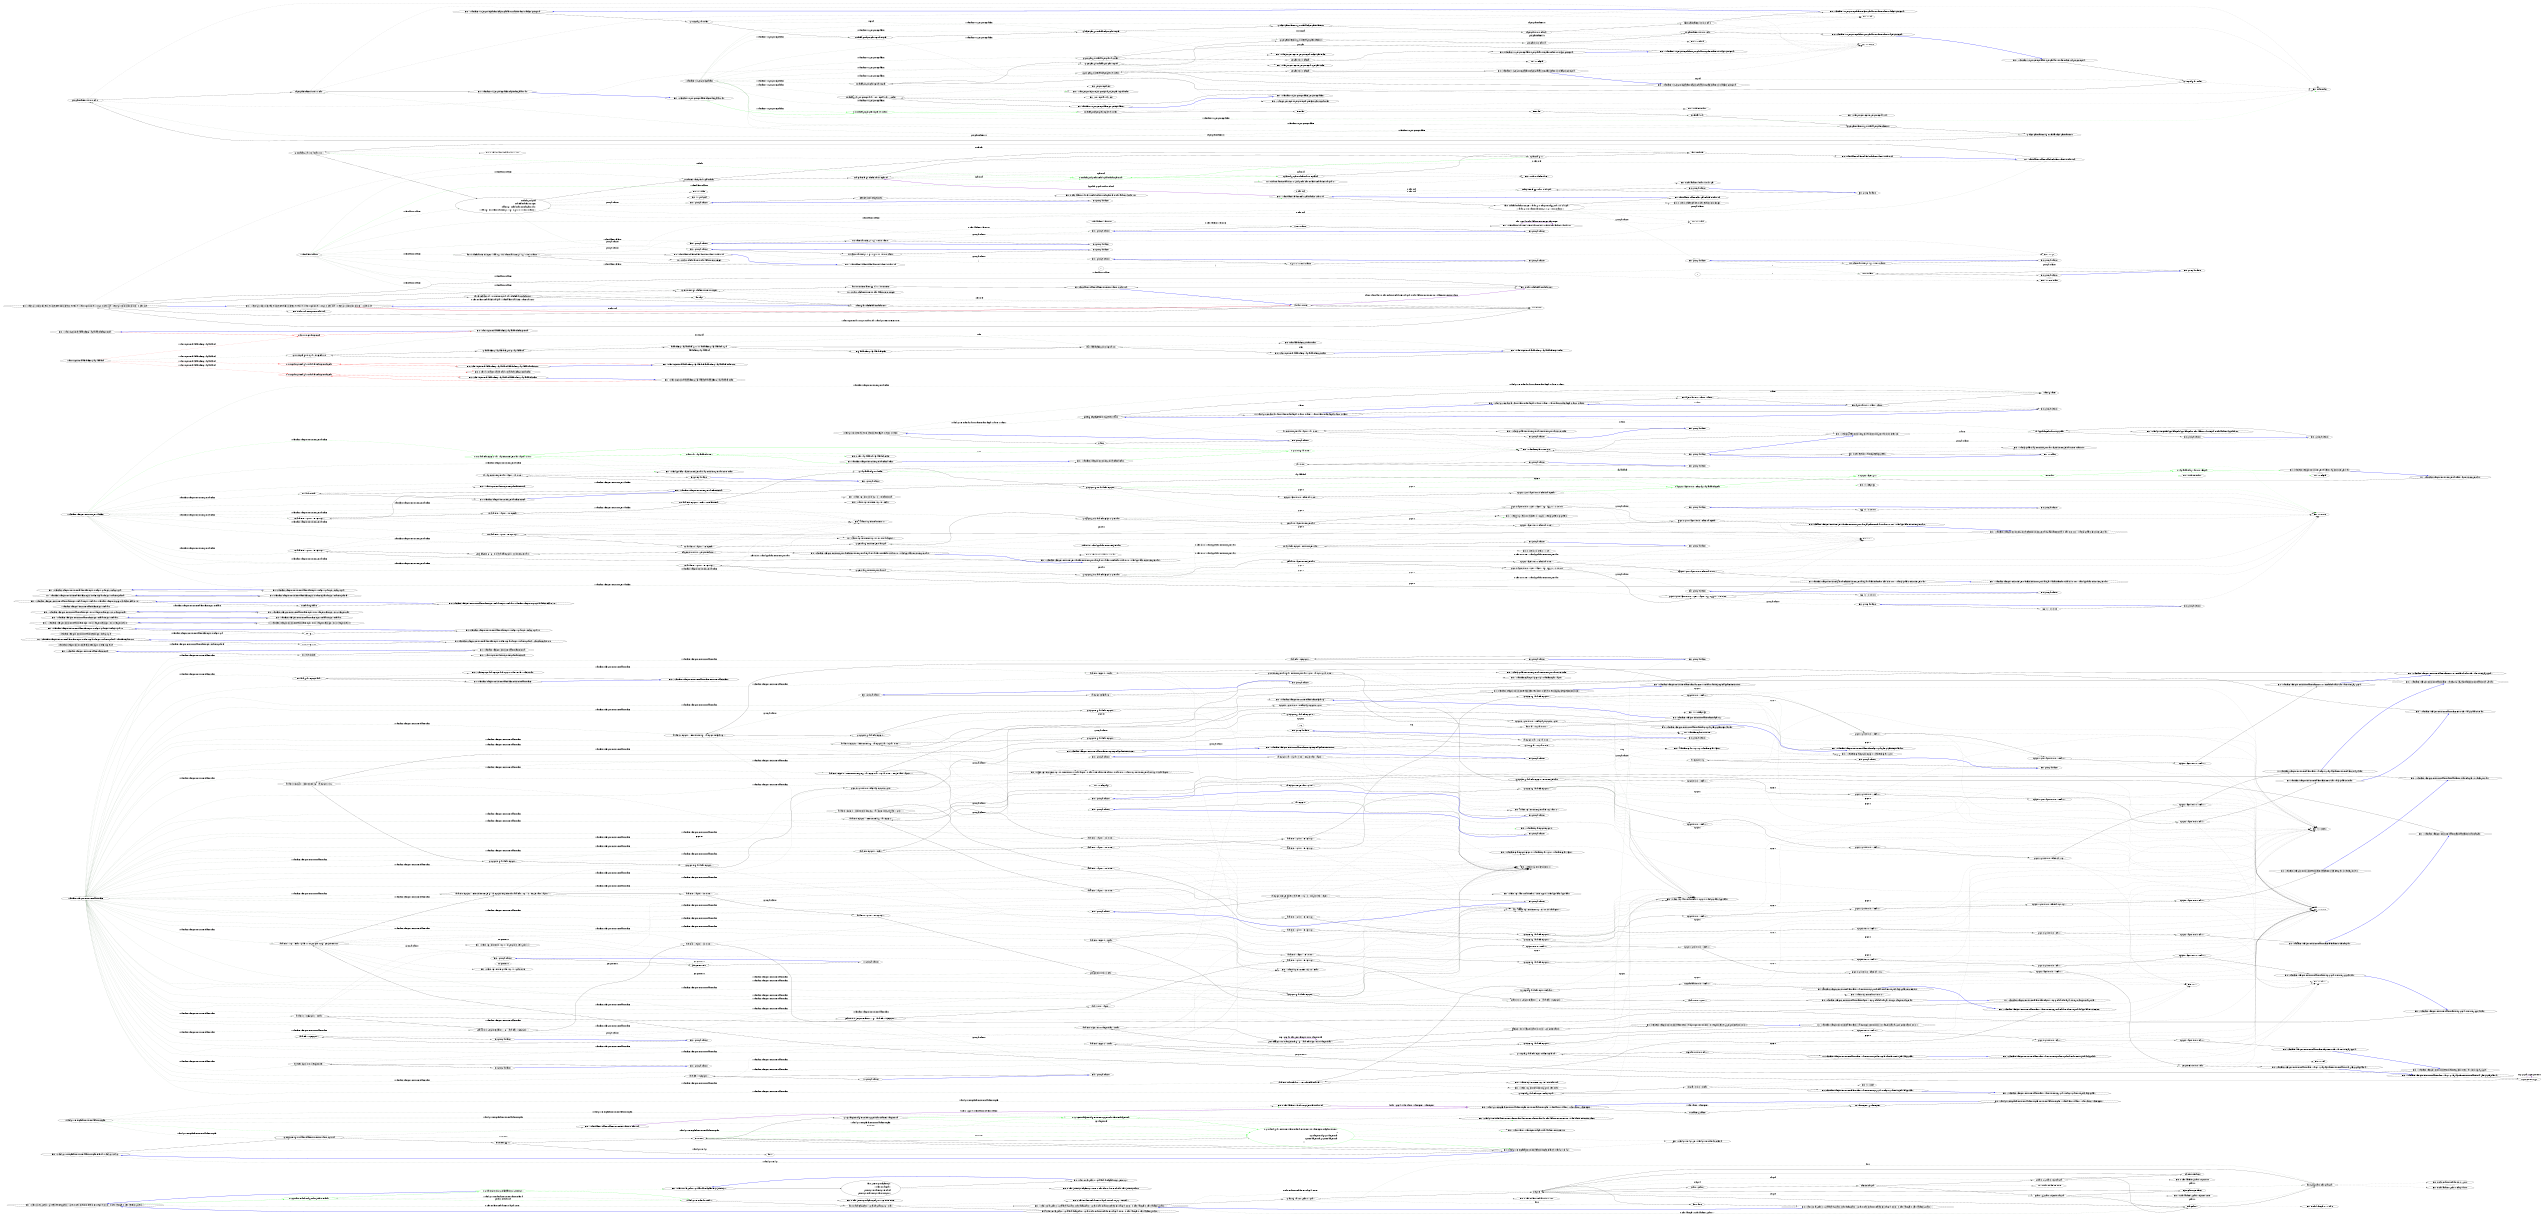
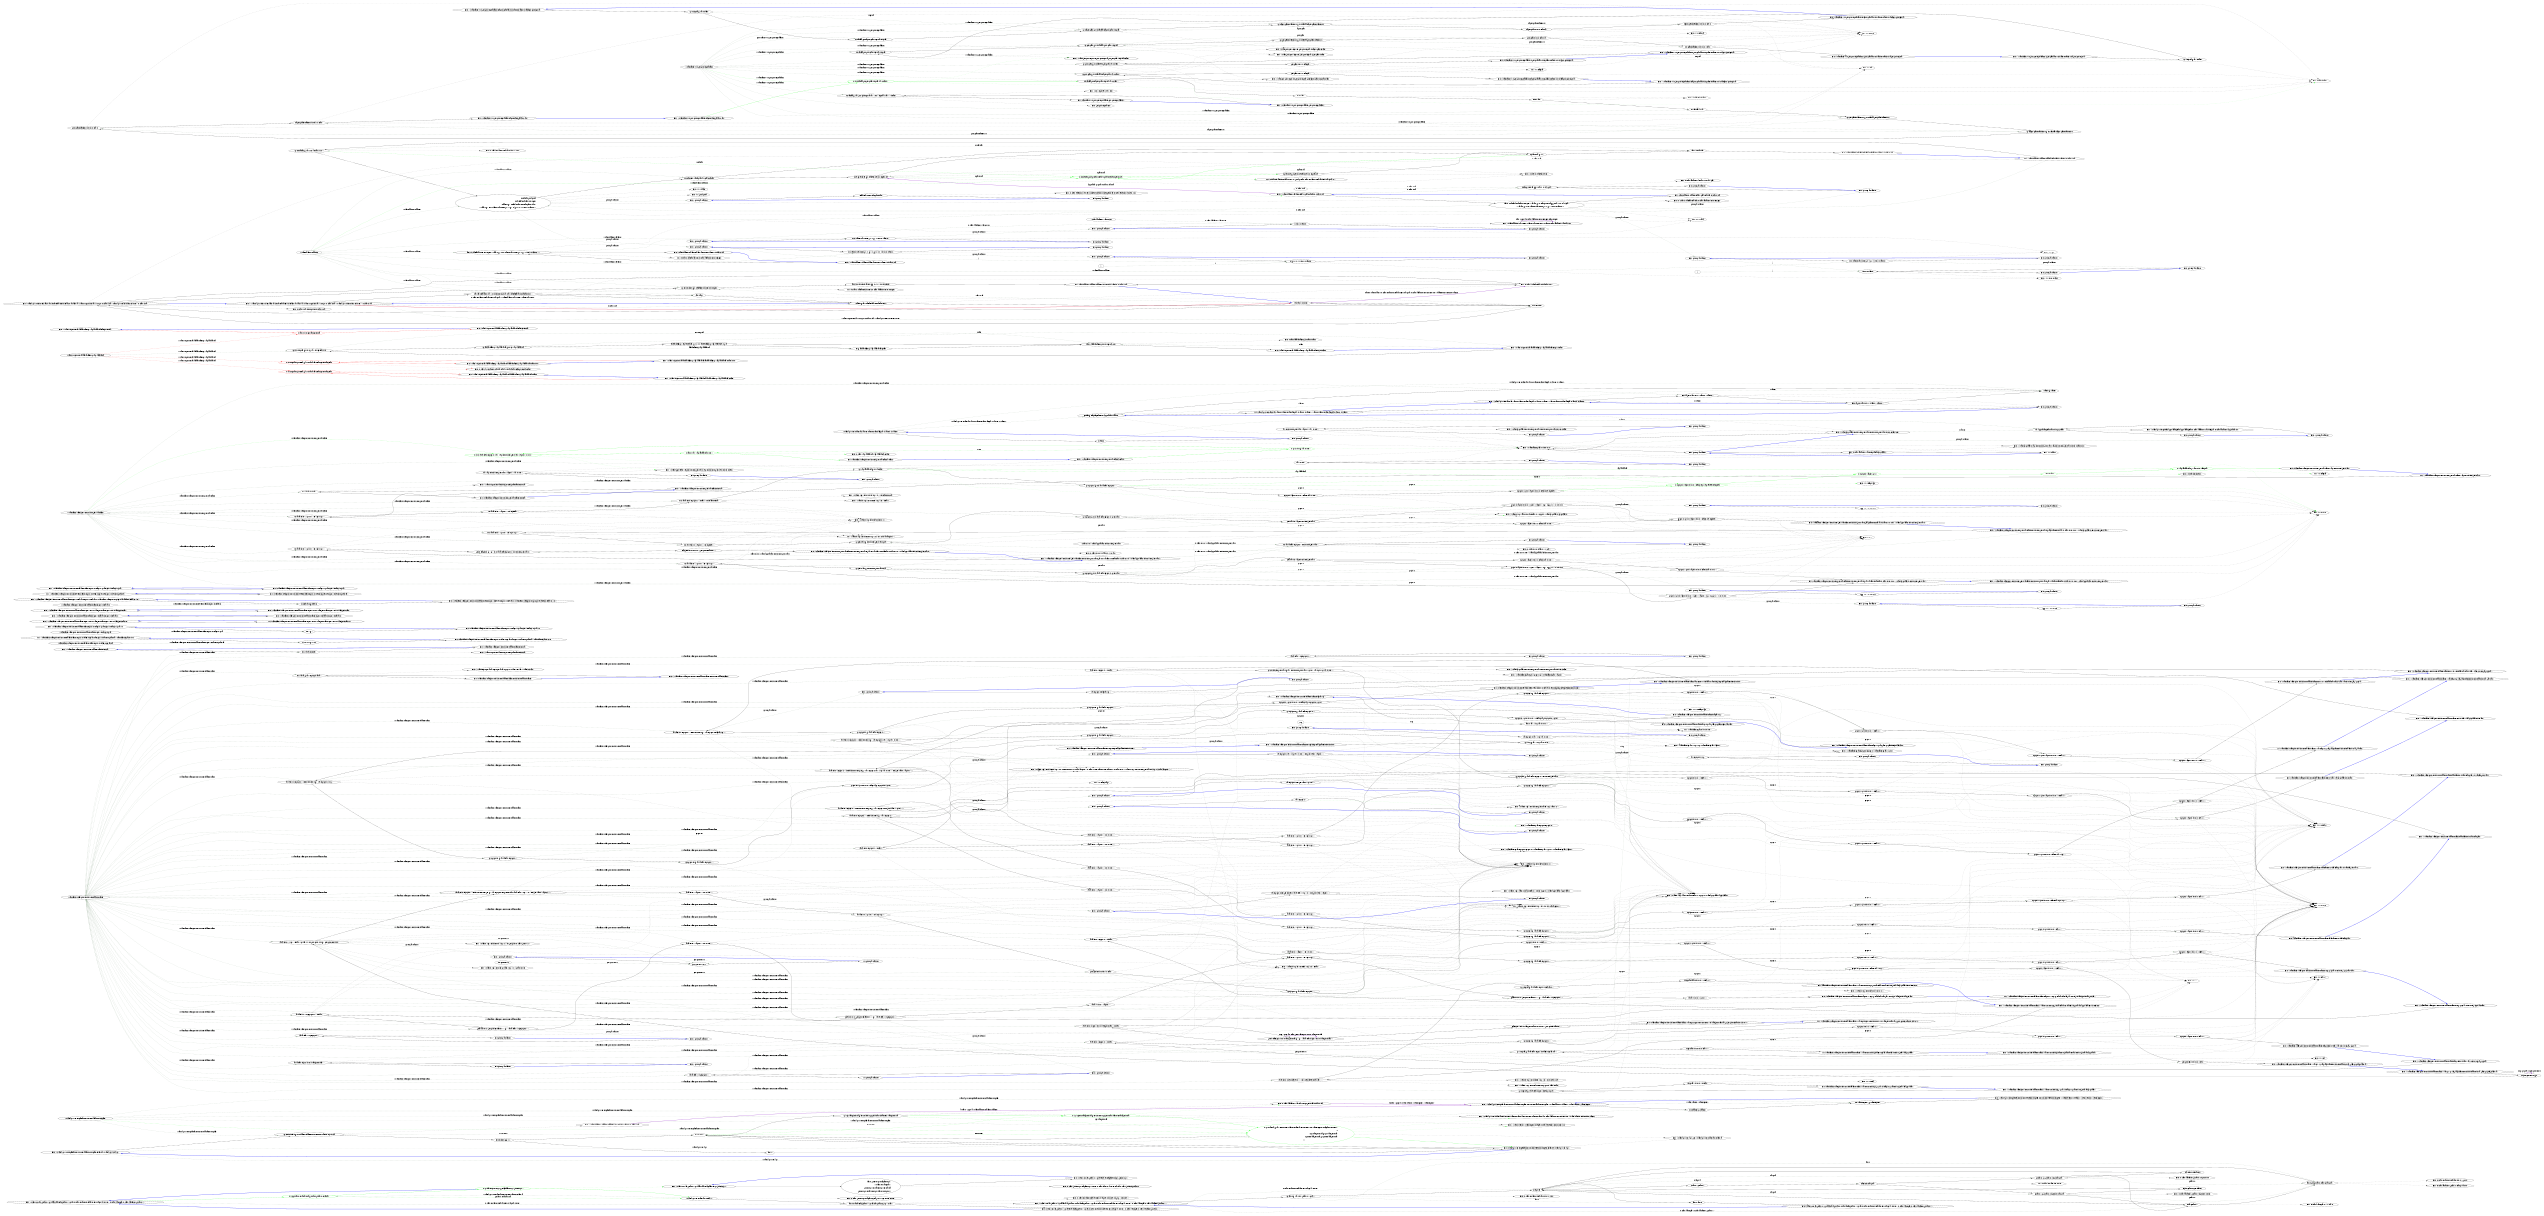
edge "var deactivated = this.testee.IsDeactivated(instance)" -> "deactivated.Should().BeTrue()": label "thisInstance" -> "deactivated"
edge "Ninject.Tests.Unit.ActivationCacheTests" -> "this.testee.AddDeactivatedInstance(instance)": label "Ninject.Tests.Unit.ActivationCacheTests" -> "Action.Tests.Unit.ActivationCacheTests"
node "Entry Ninject.Activation.Caching.ActivationCache.Prune()": removed
